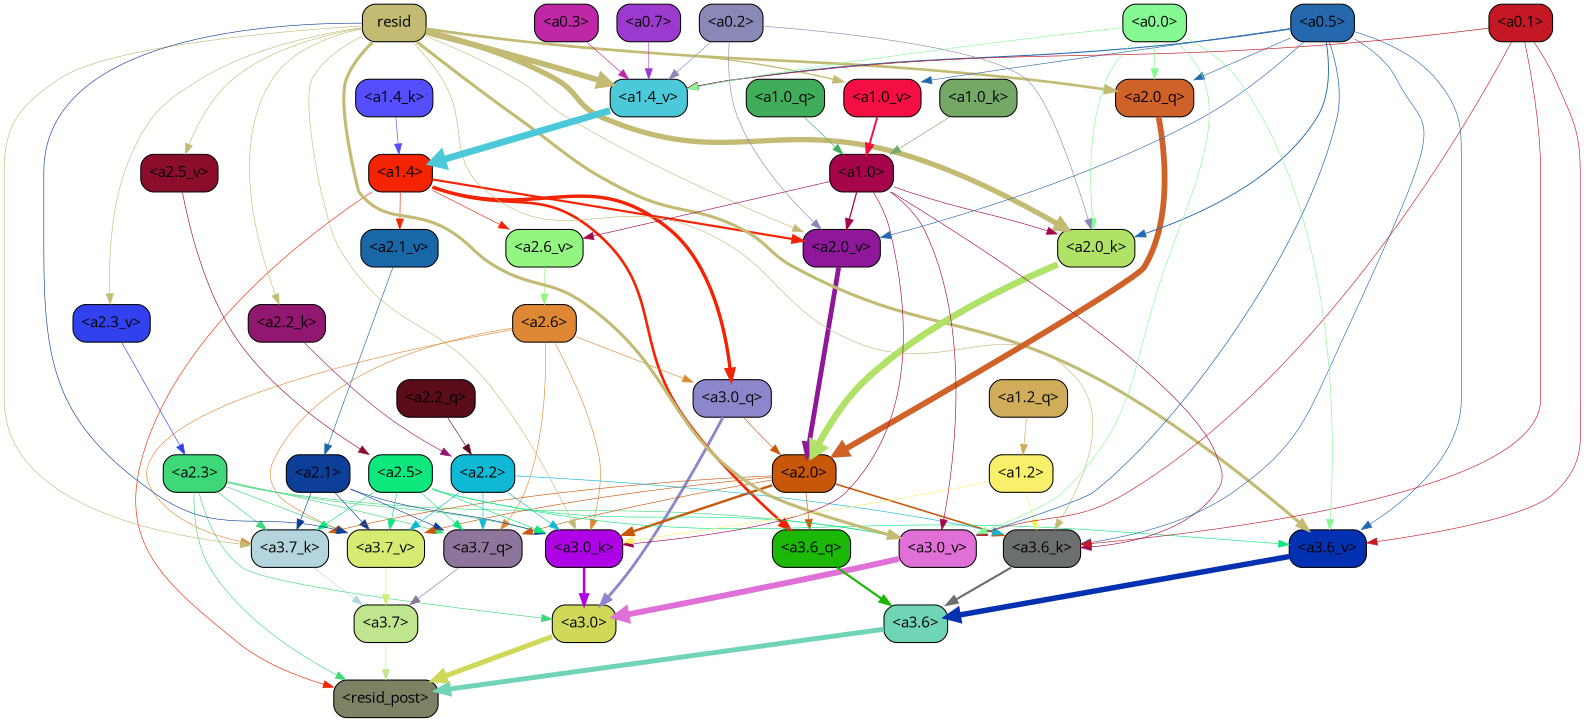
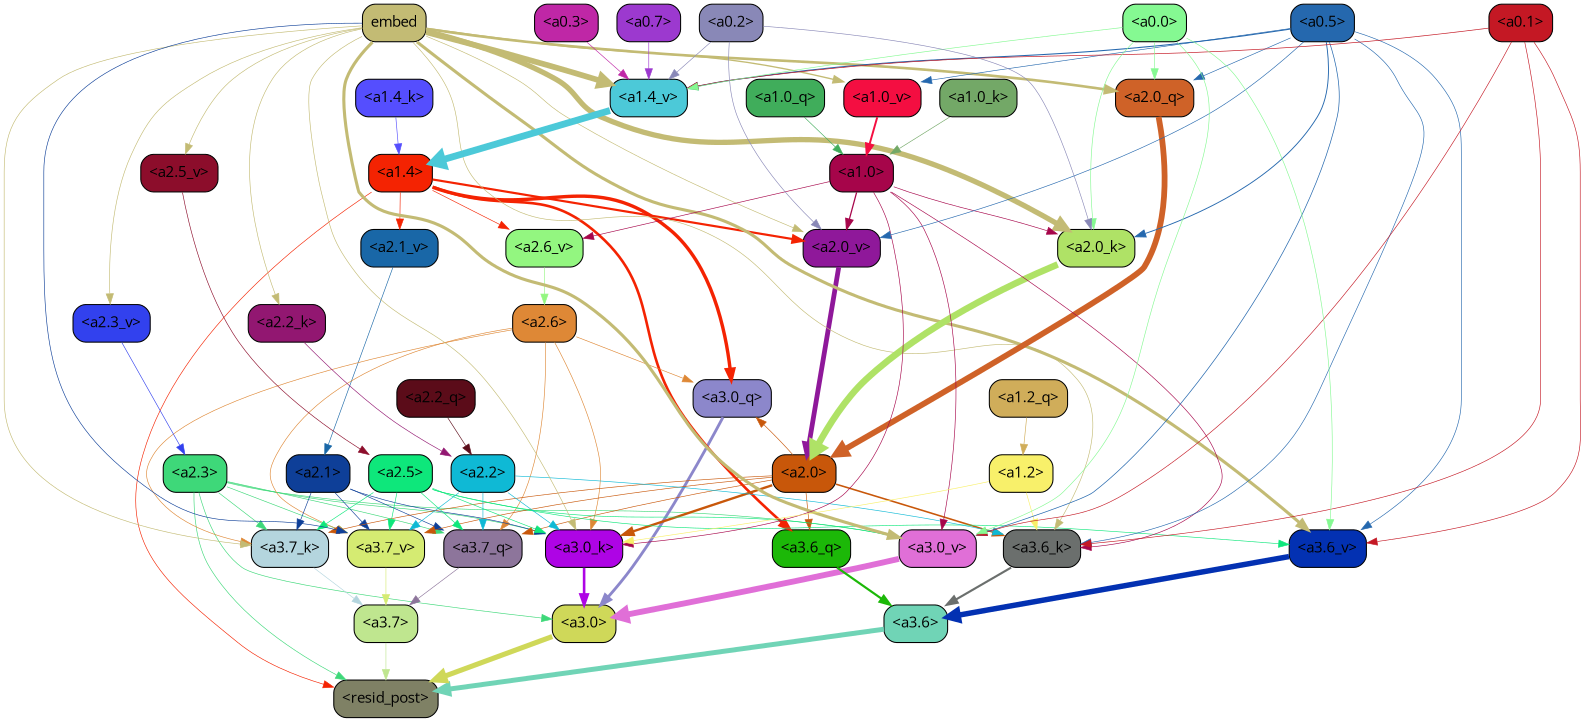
node "resid": label "resid" -> "embed"
edge "<a3.0_q>" -> "<a2.0>": reversed
